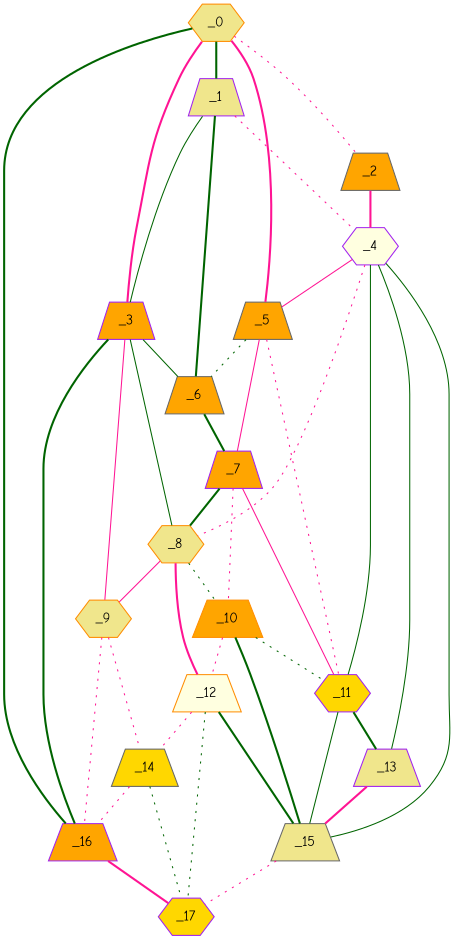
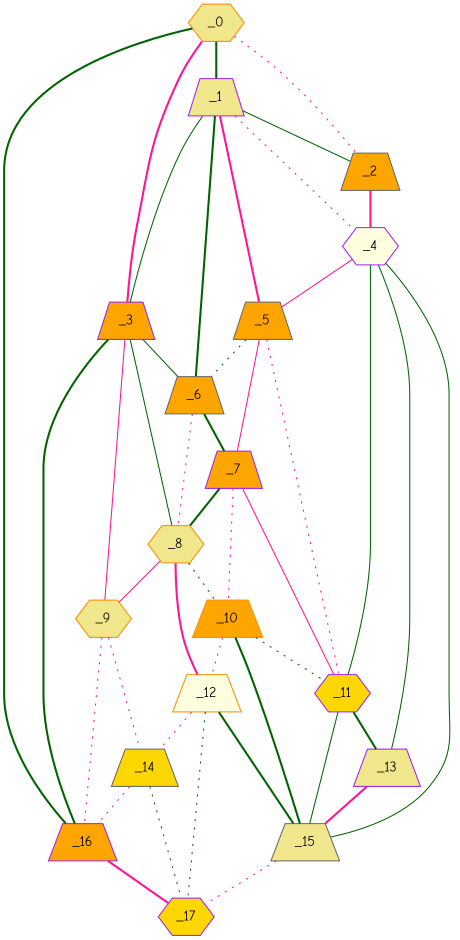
edge "_1" -- "_2": added
edge "_0" -- "_5": now "_1" -- "_5"
edge "_4" -- "_8": now "_6" -- "_8"
